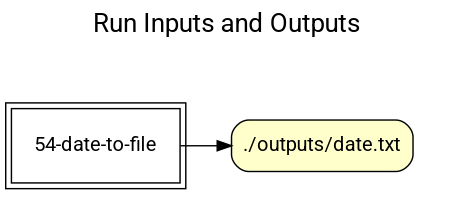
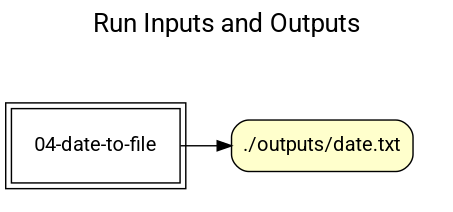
node "54-date-to-file": label "54-date-to-file" -> "04-date-to-file"
